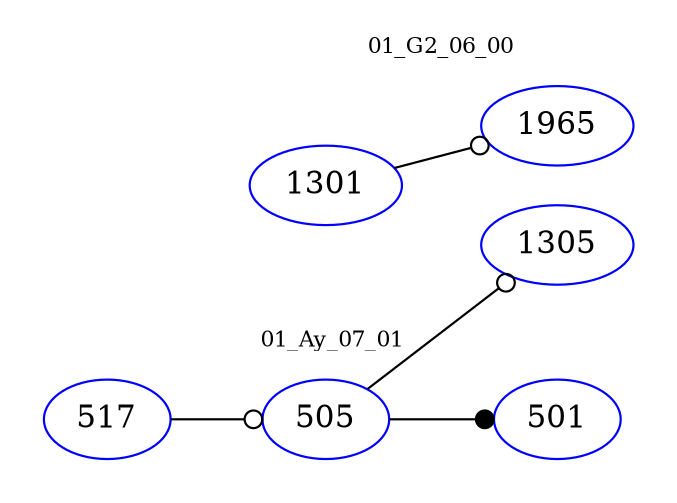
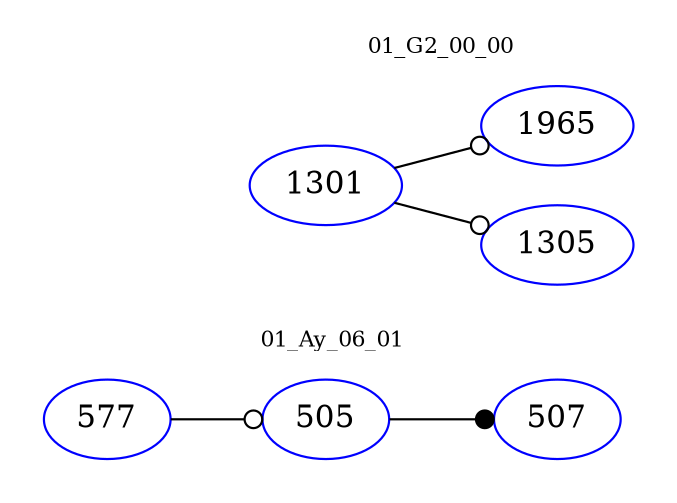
cluster "01_G2_06_00": label "01_G2_06_00" -> "01_G2_00_00"
edge "505" -> "1305": now "1301" -> "1305"
cluster "01_Ay_07_01": label "01_Ay_07_01" -> "01_Ay_06_01"
node "517": label "517" -> "577"
node "501": label "501" -> "507"
